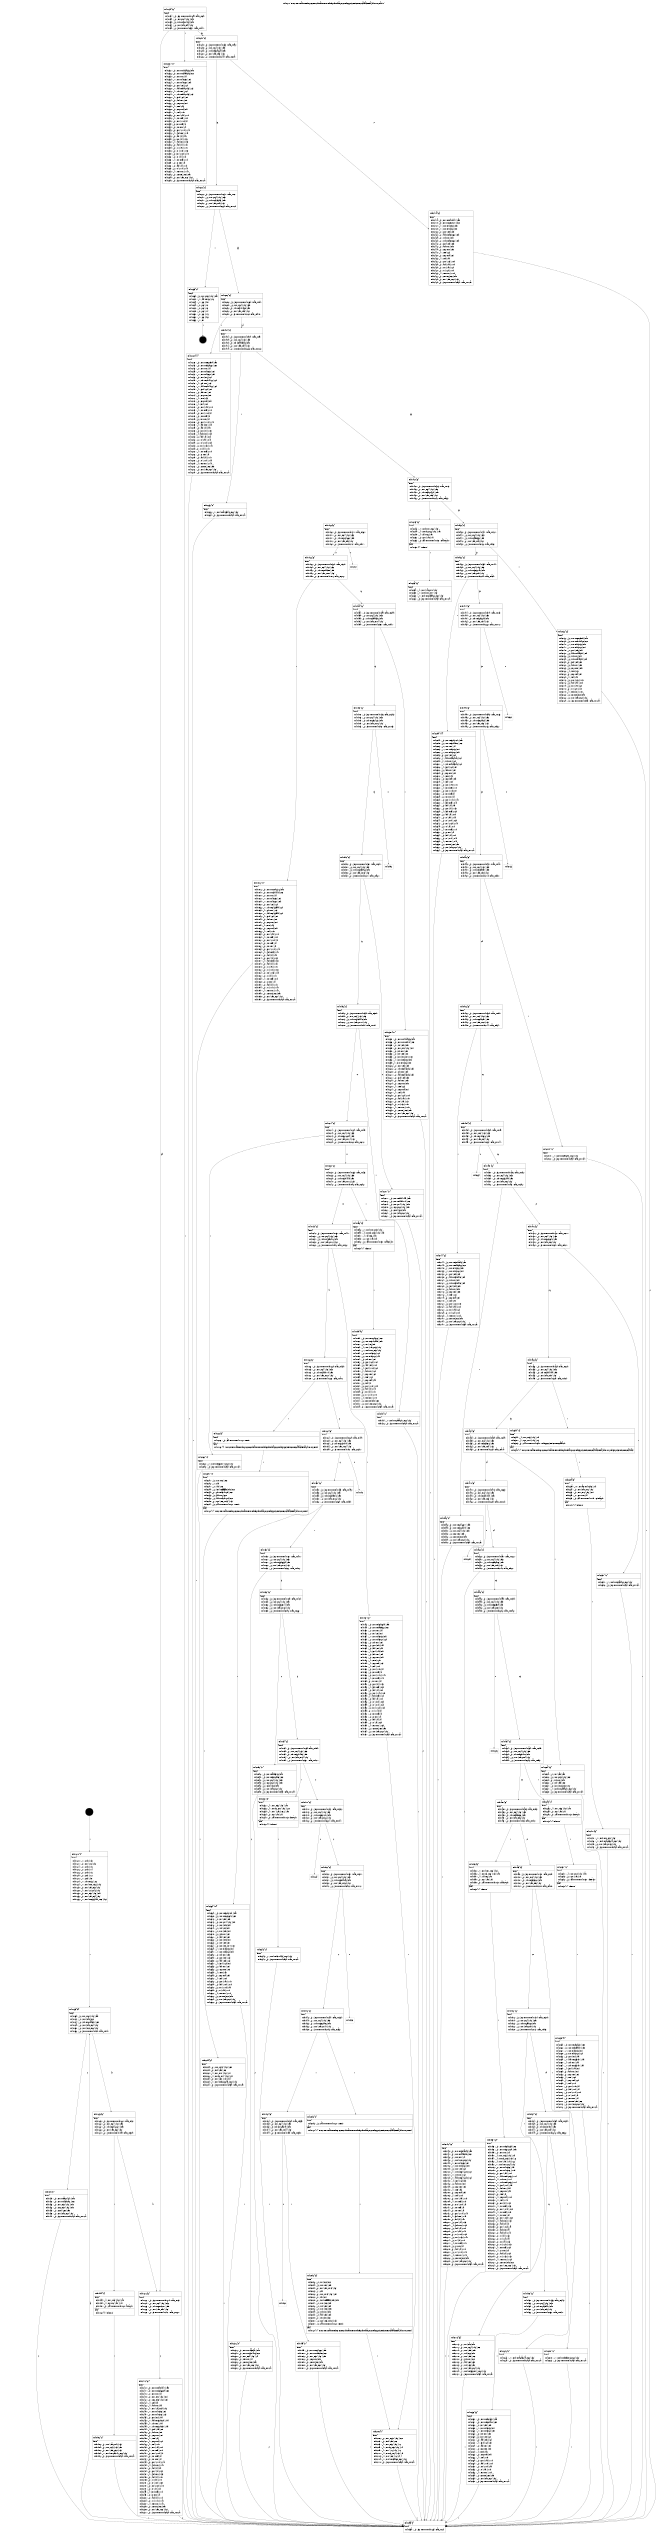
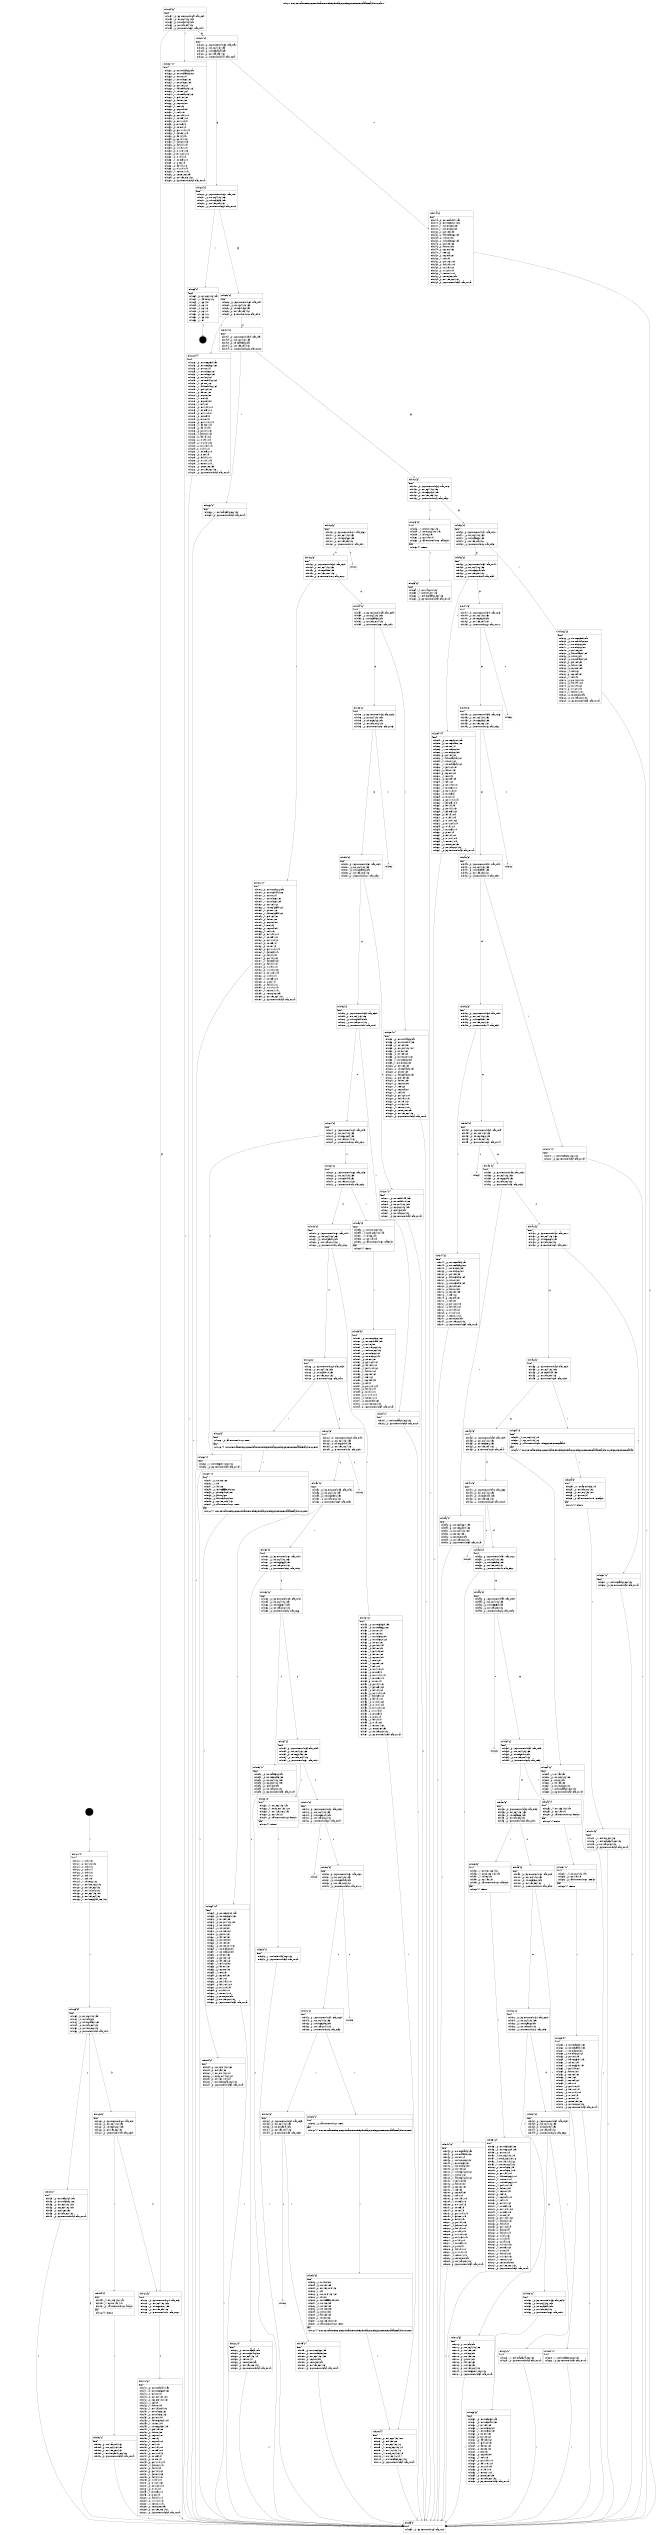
edge "0x402652 [83]" -> "0x40293a [5]": removed, label "1"
